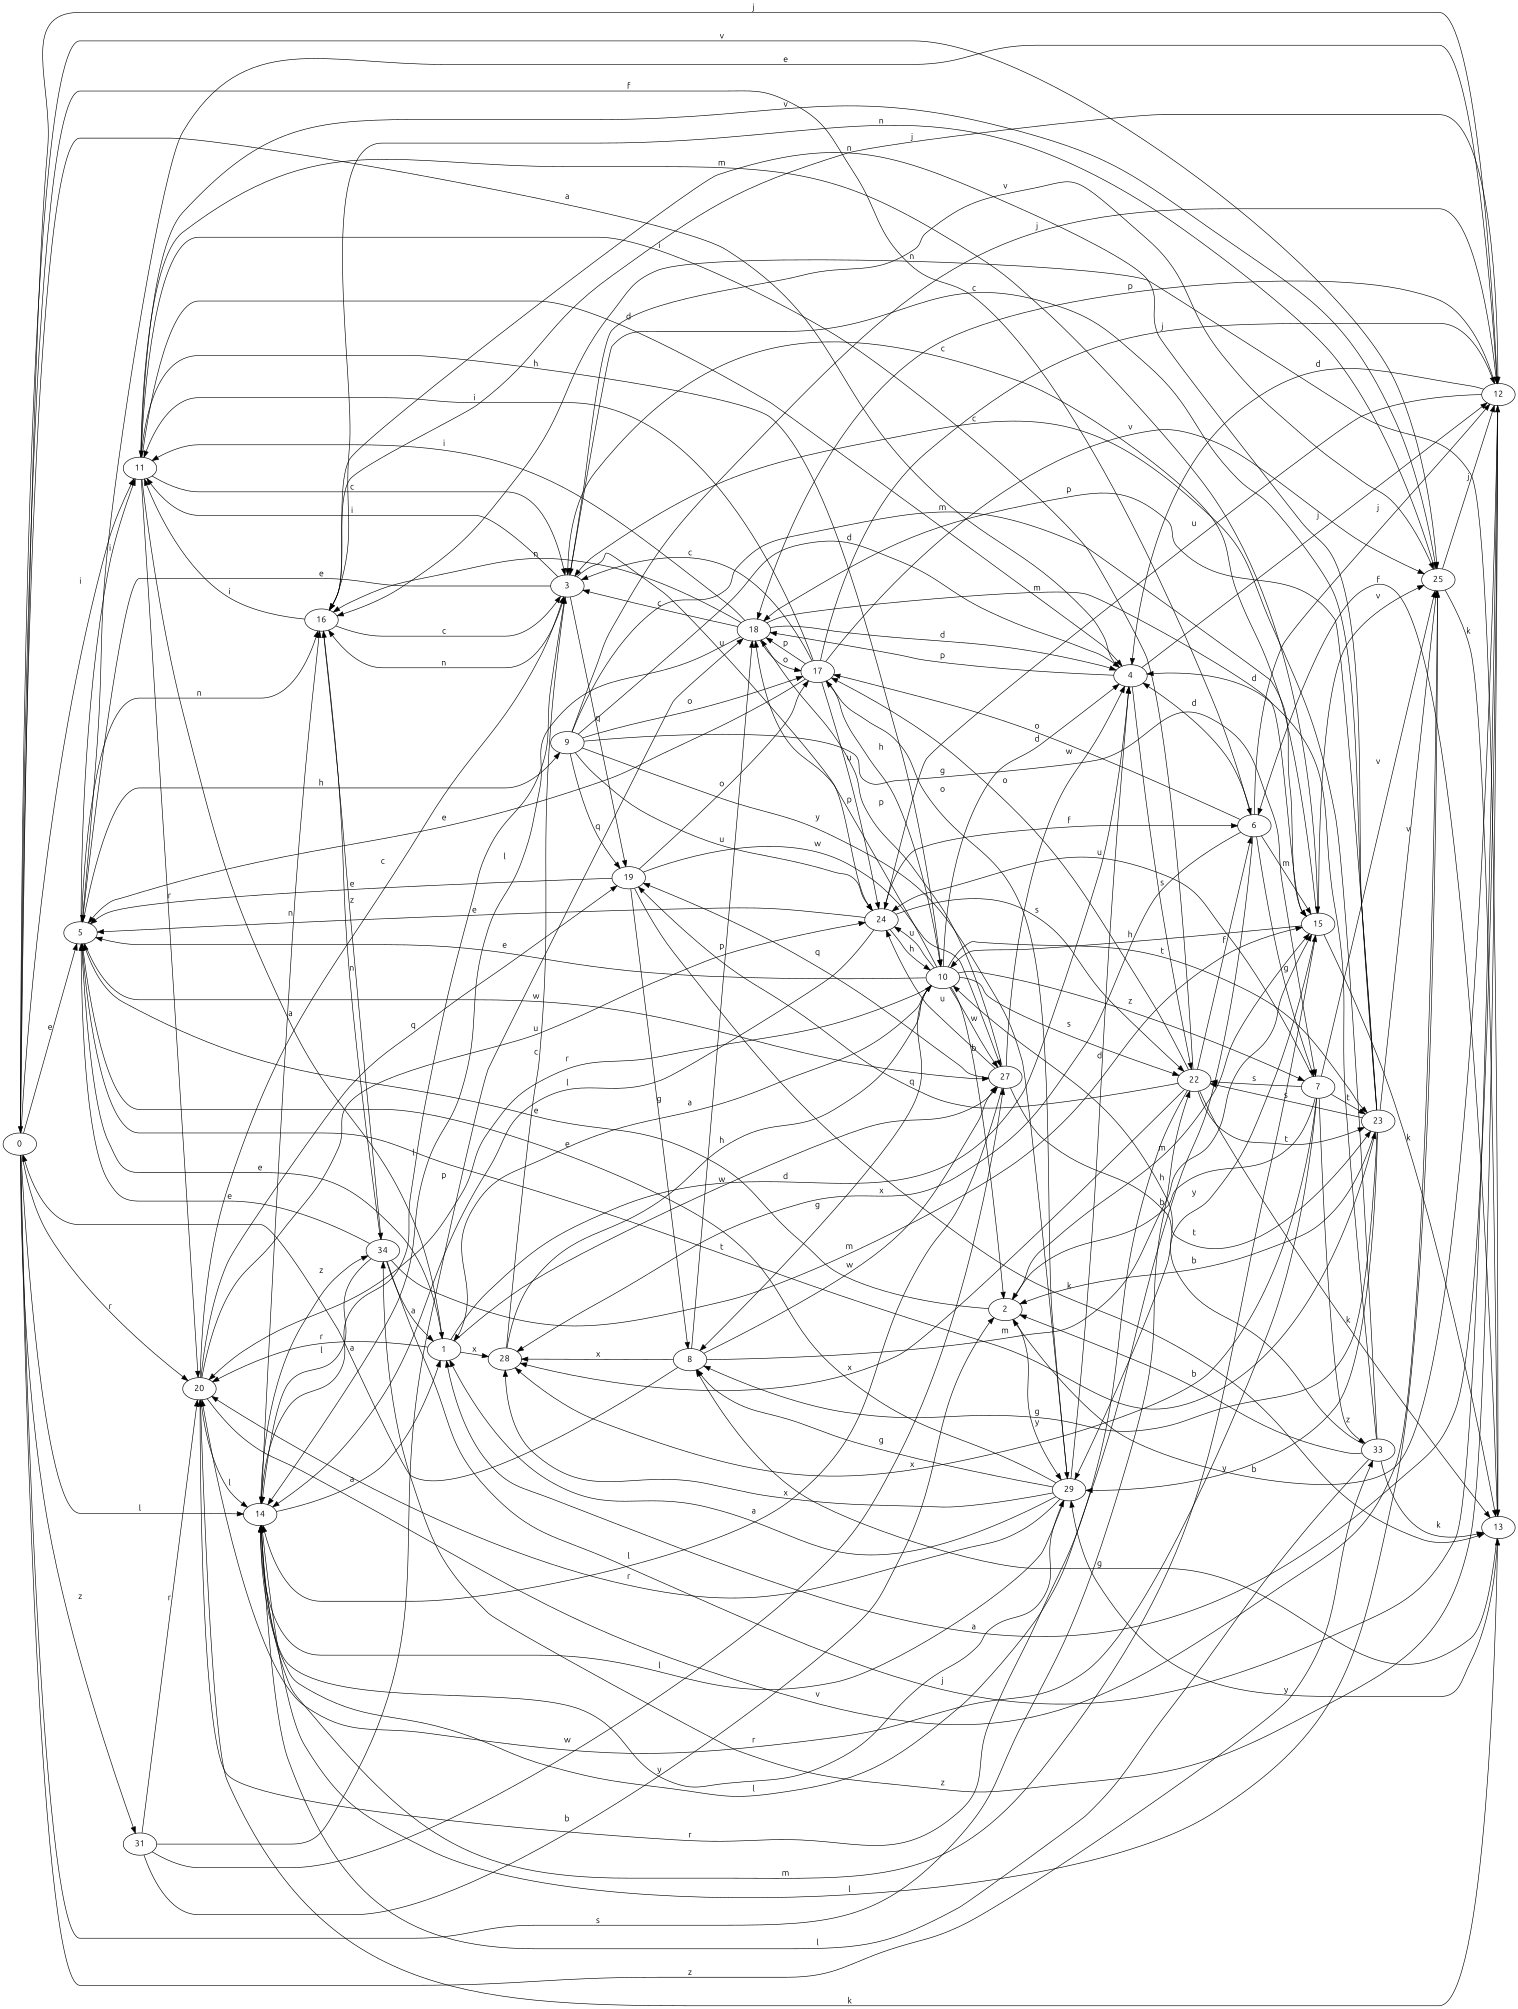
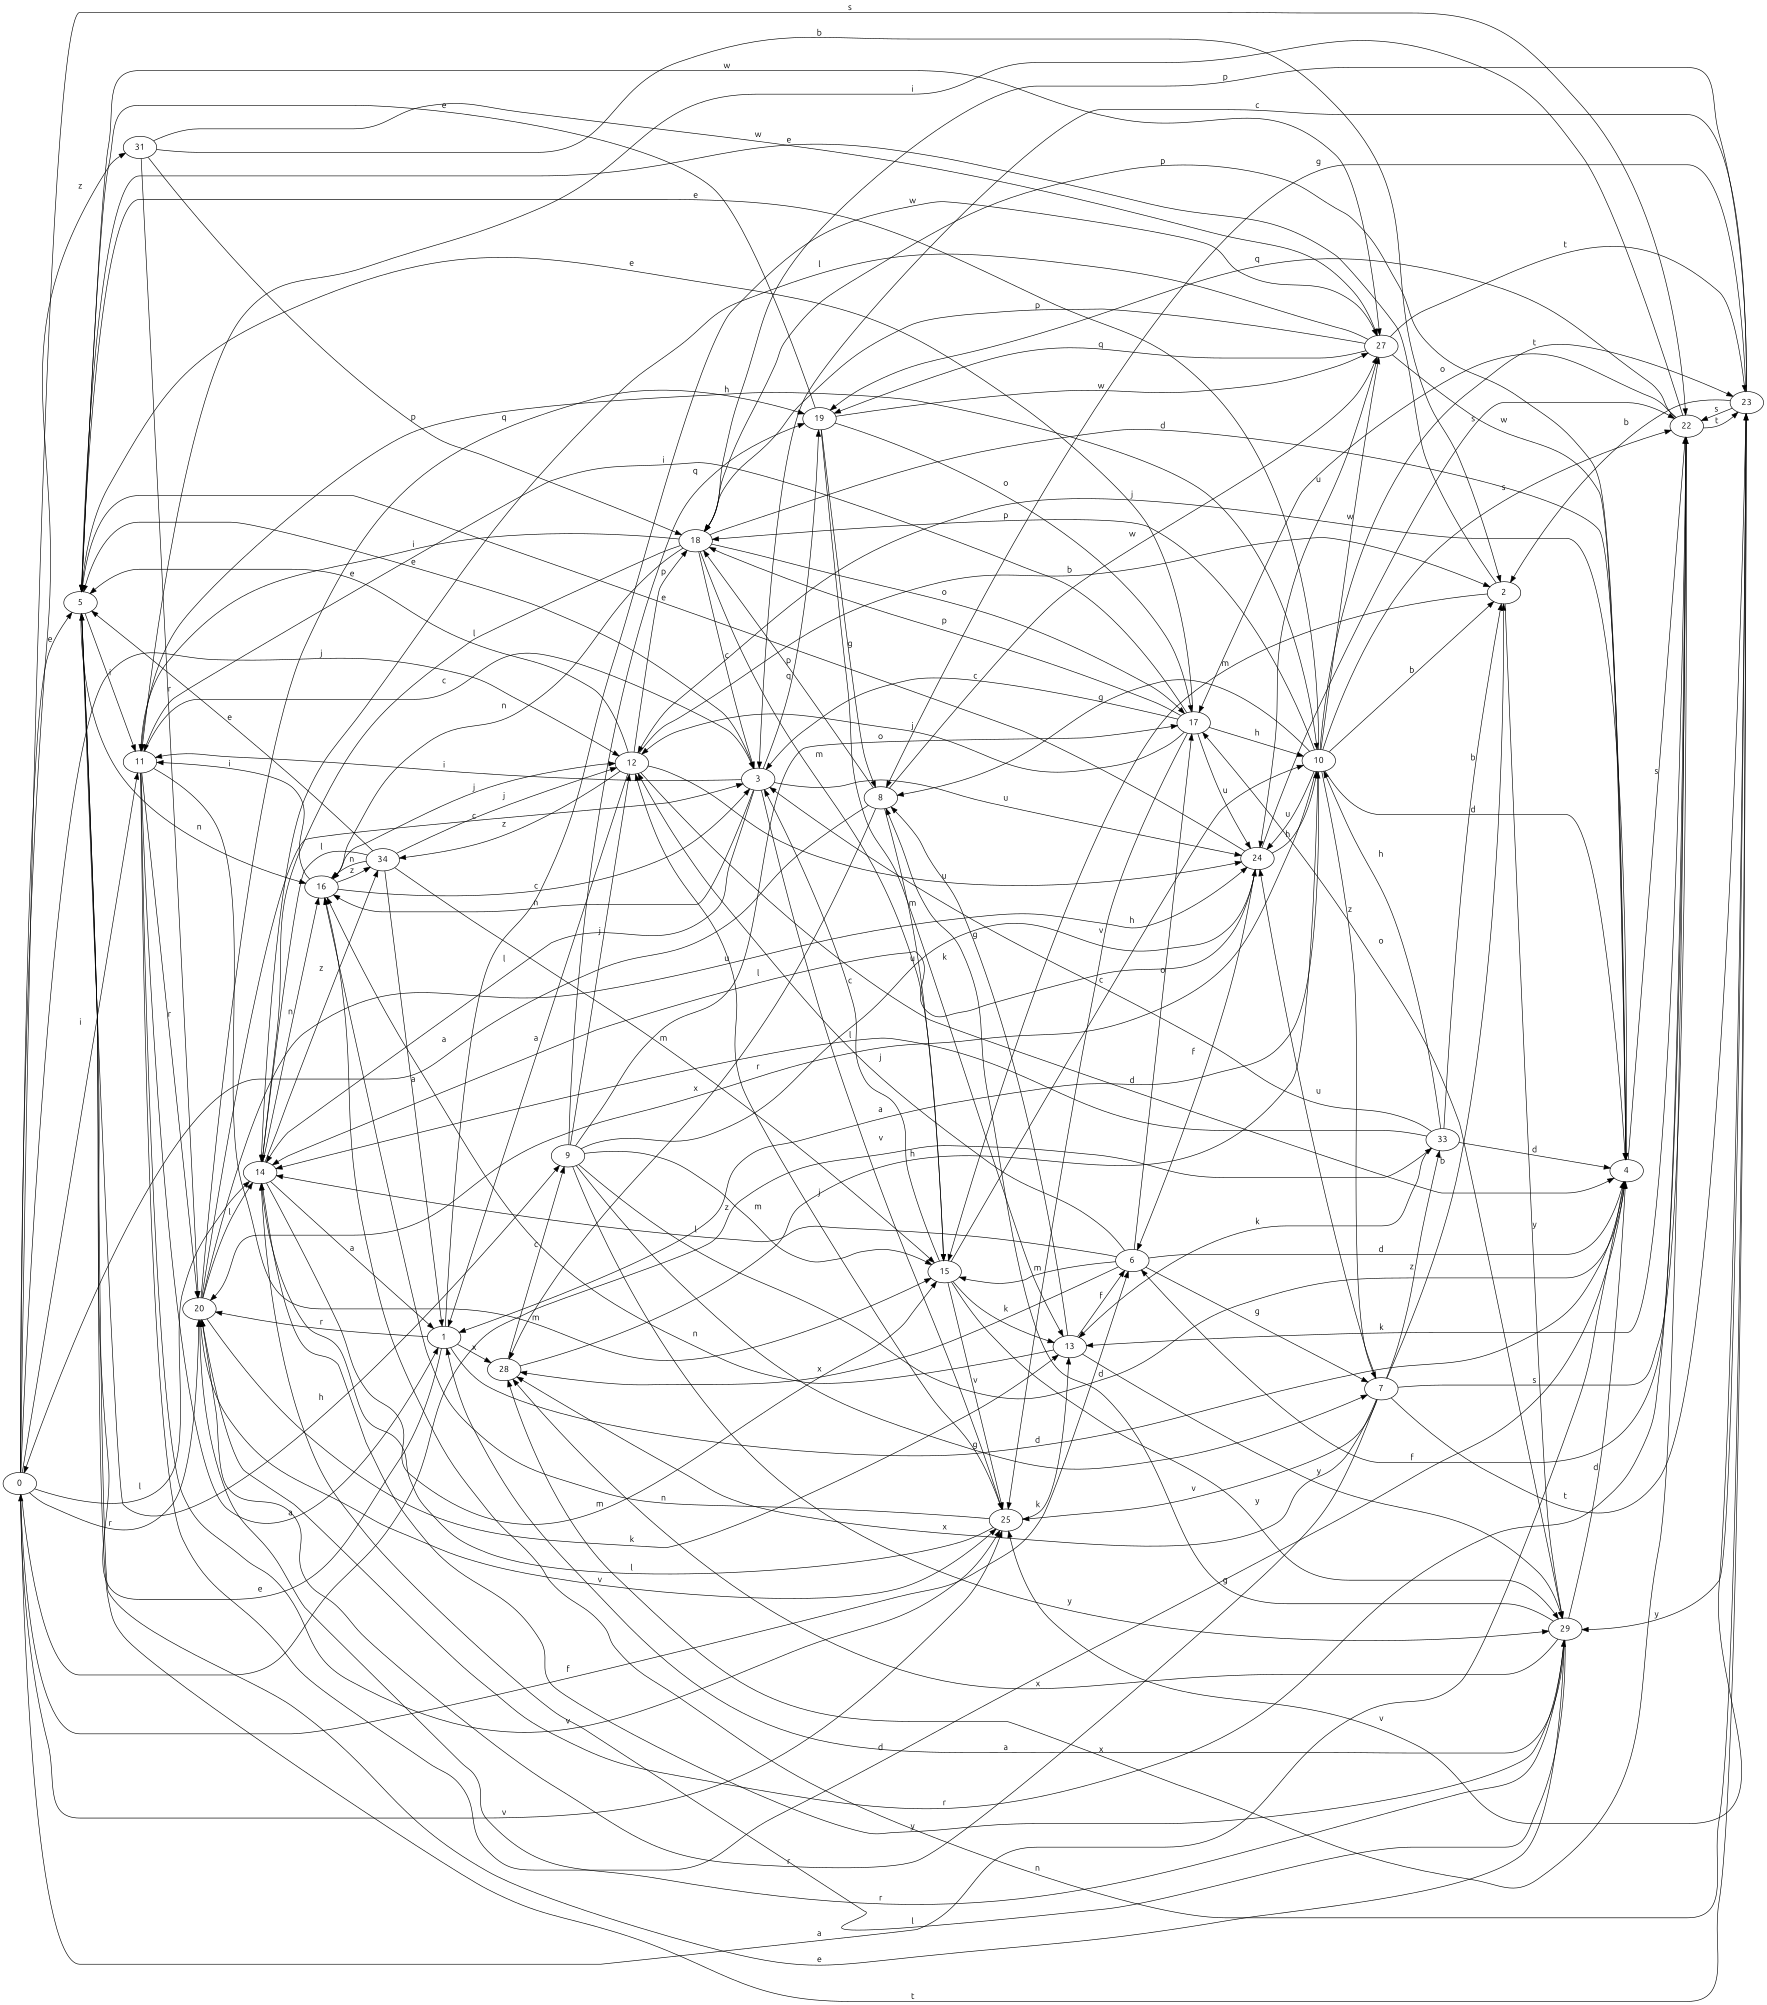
edge "28" -> "3": now "28" -> "9"
